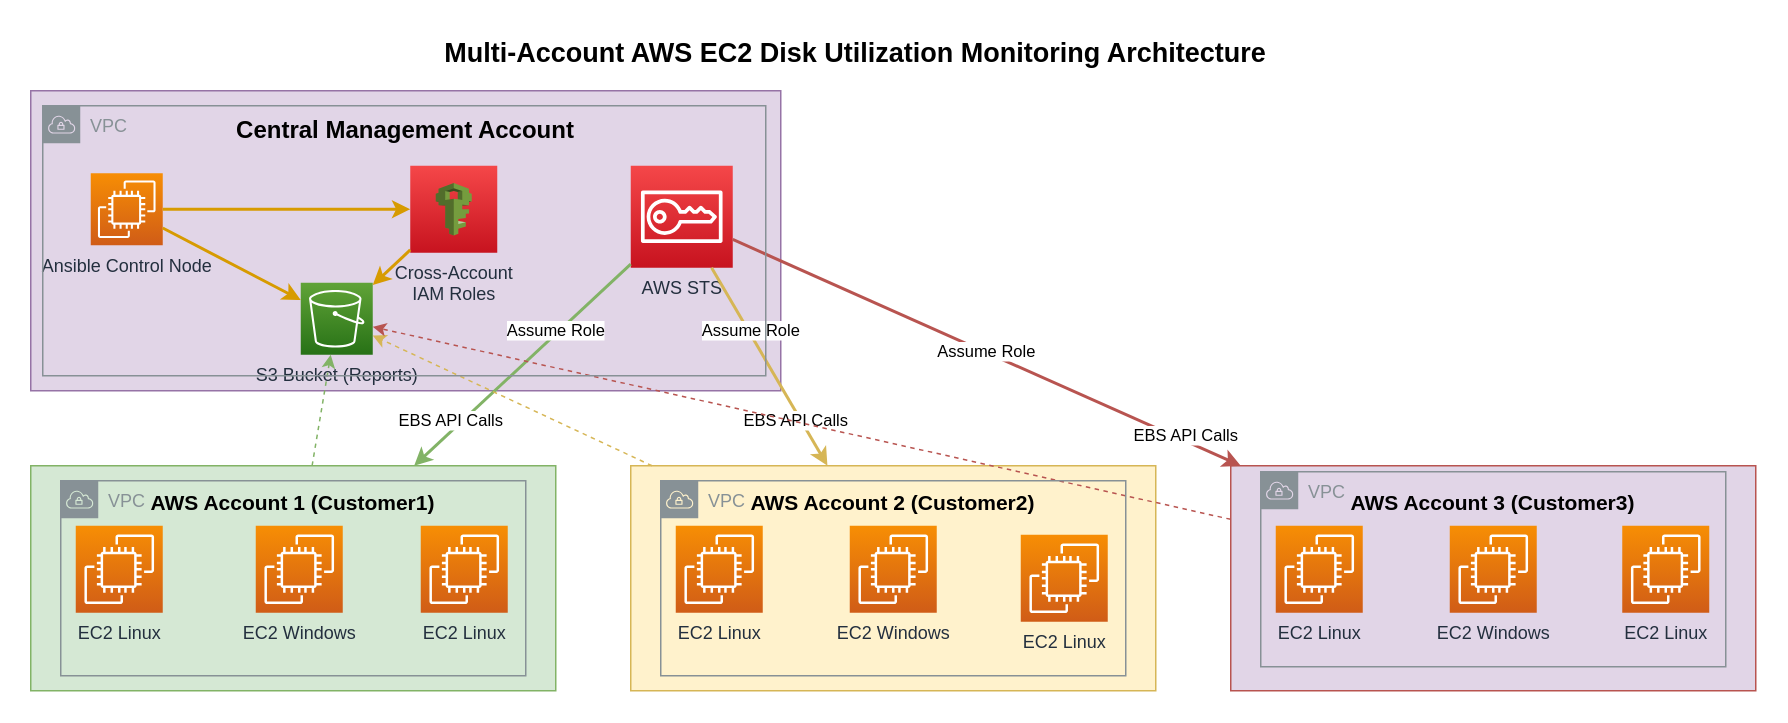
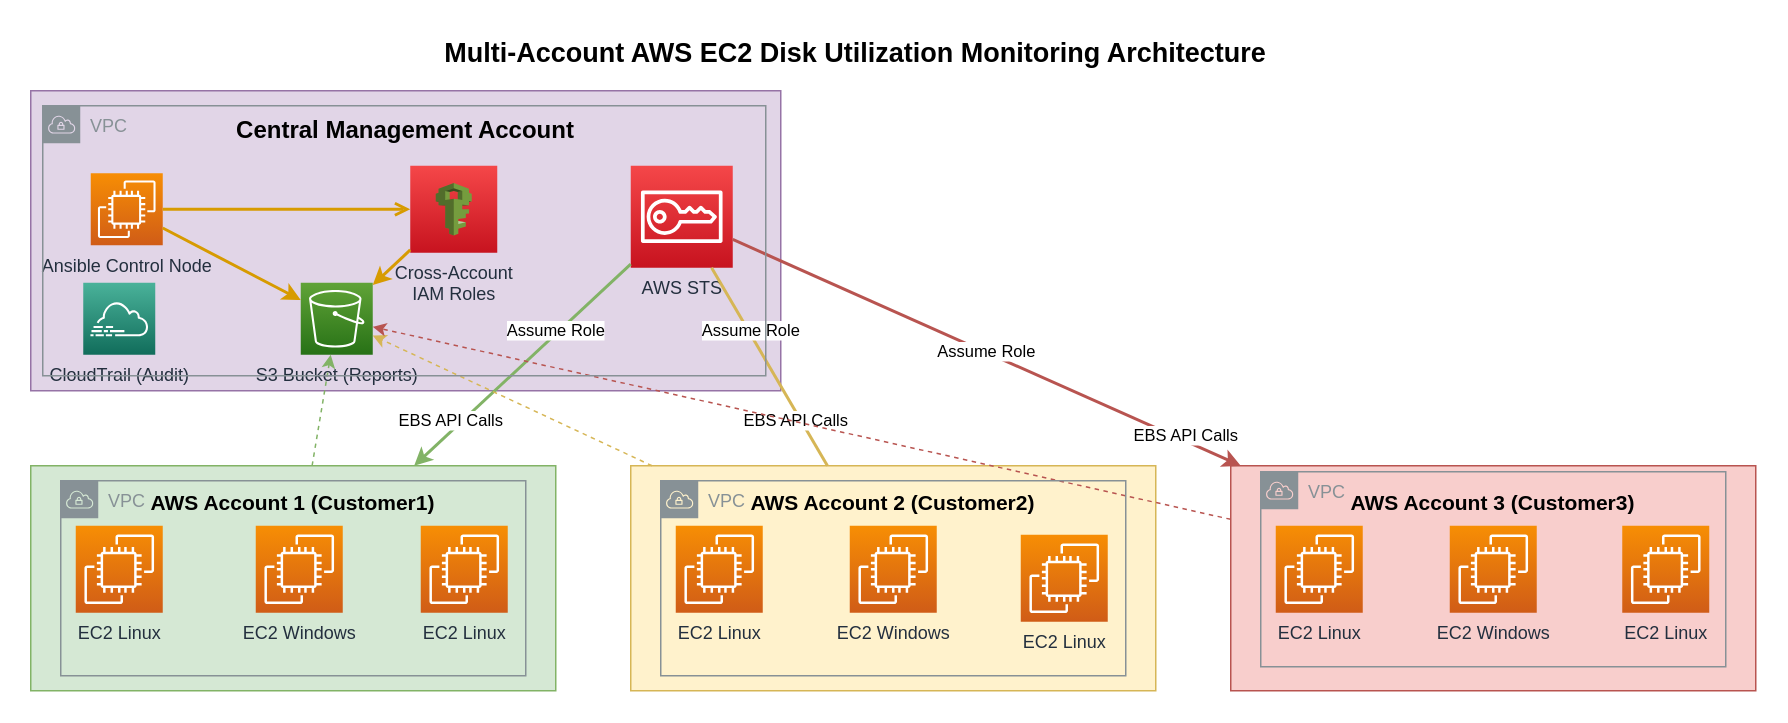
edge "Ansible Control Node" -> "Cross-Account IAM Roles": arrowhead classic -> open
node "CloudTrail (Audit)": added
edge "AWS STS" -> "AWS Account 2 (Customer2)": arrowhead classic -> none
node "AWS Account 3 (Customer3)": fillcolor #e1d5e7 -> #f8cecc
